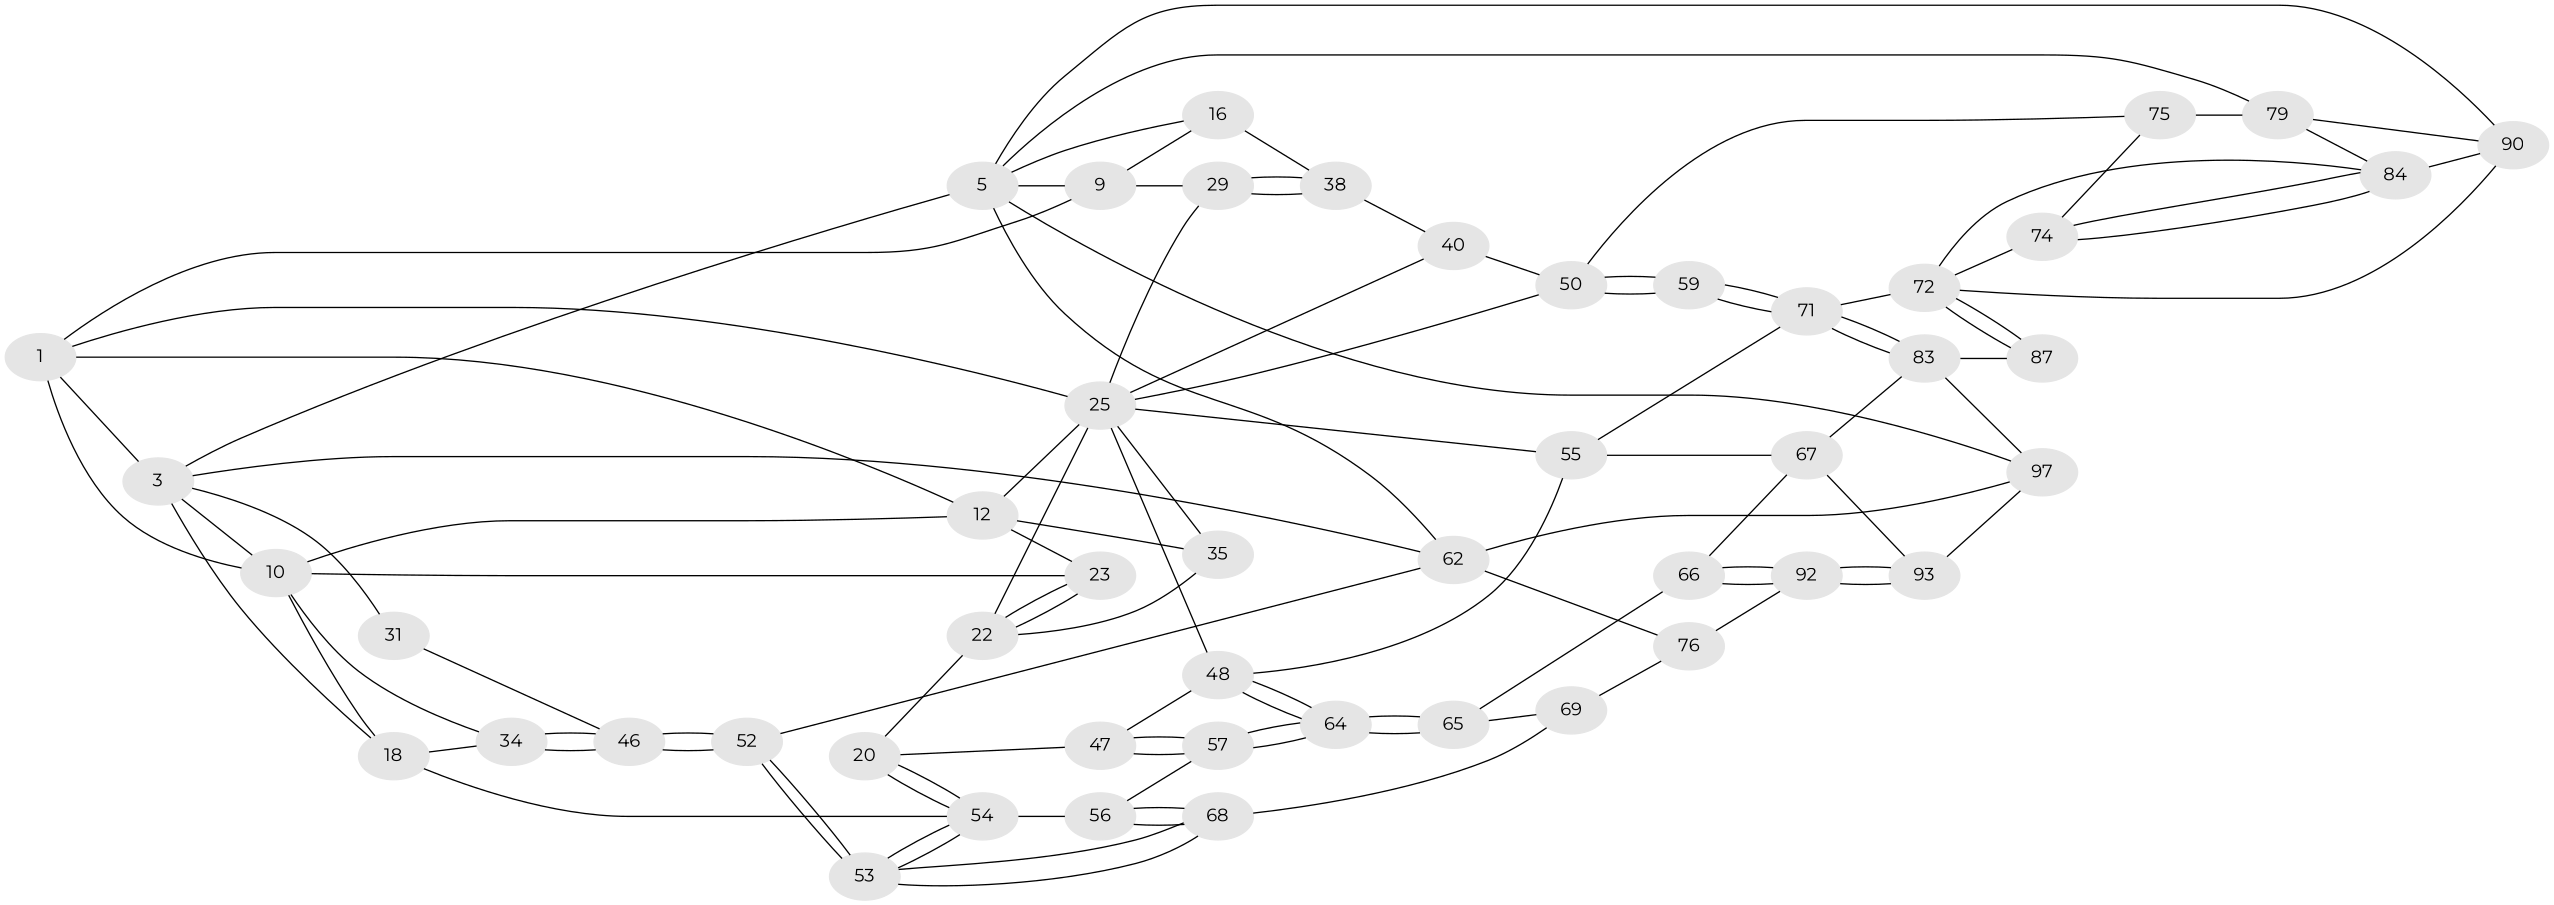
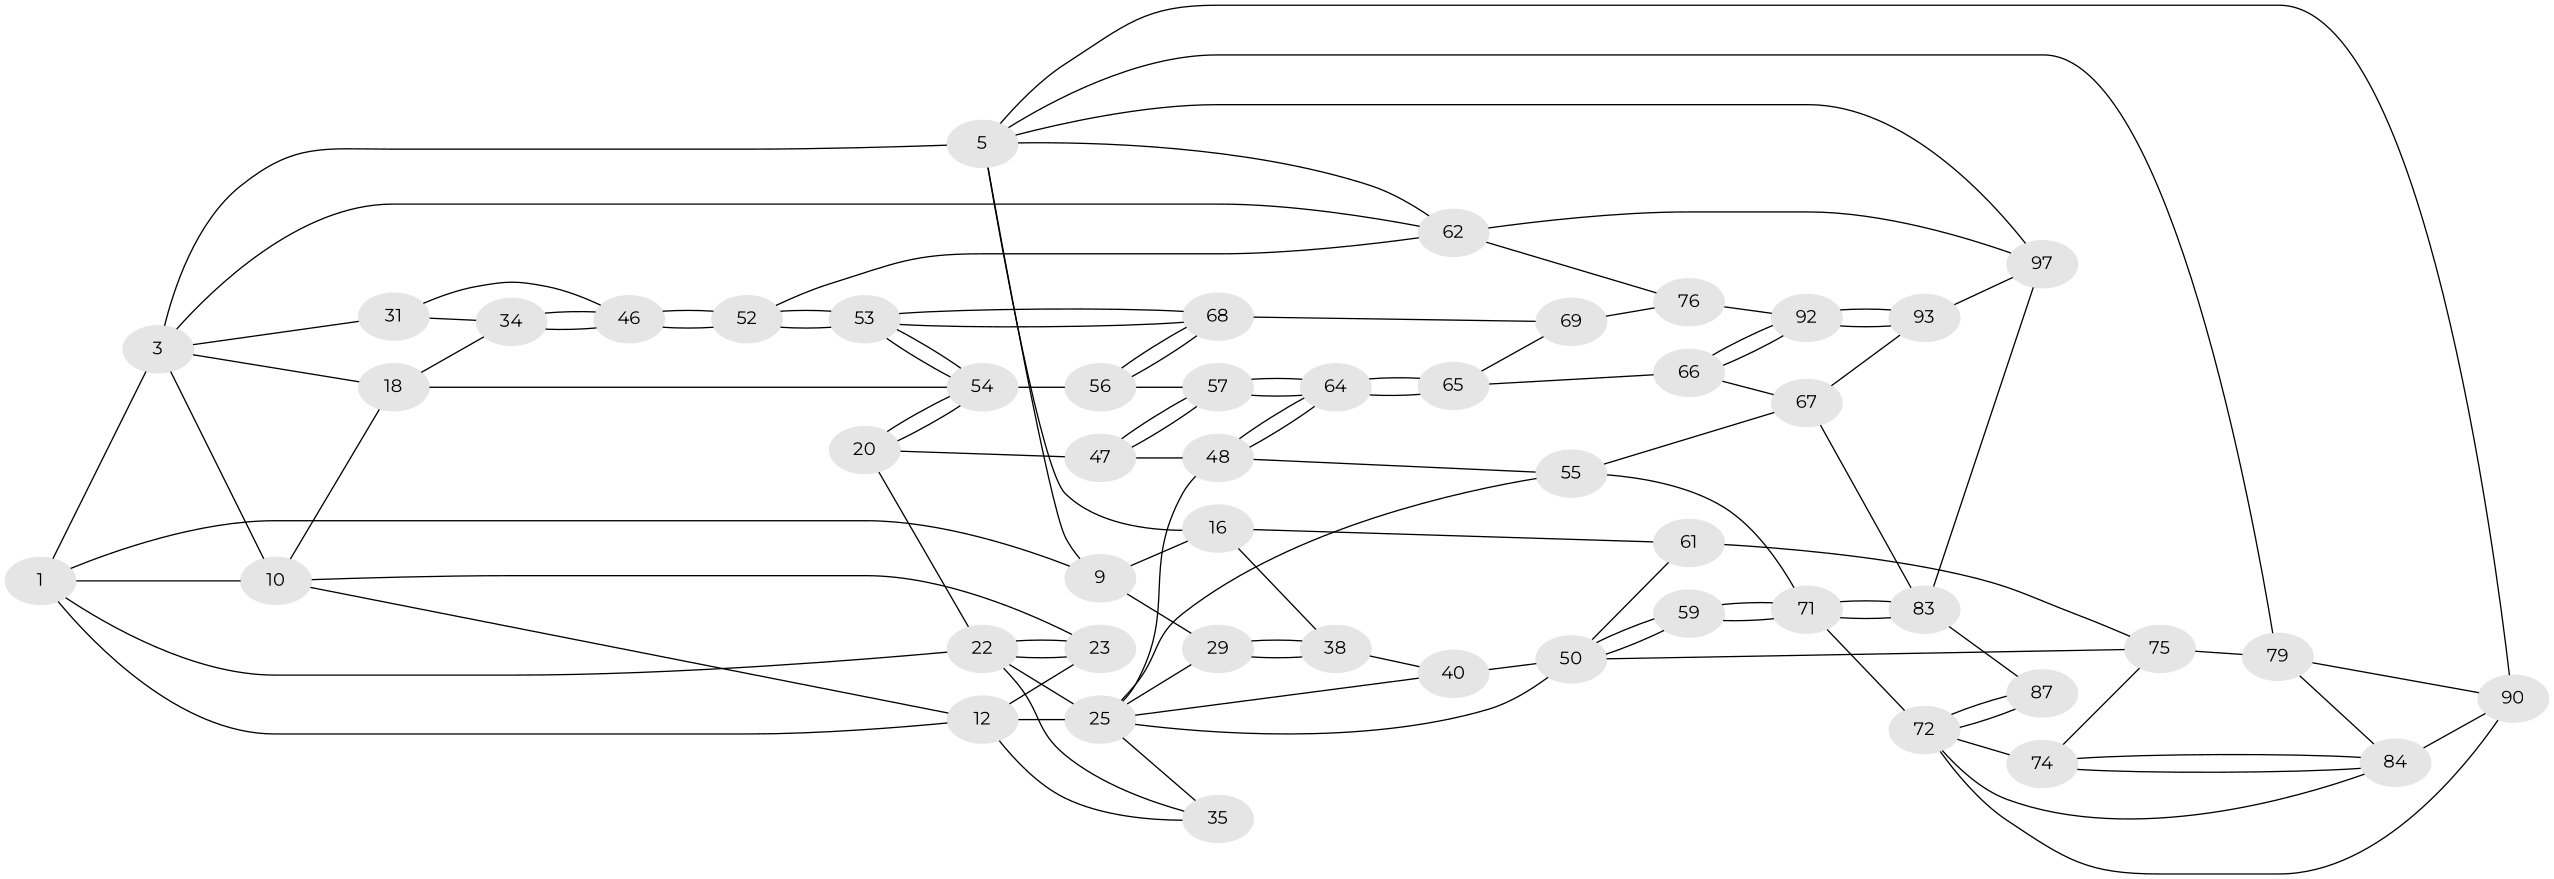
edge "1" -- "25": now "1" -- "22"
node "61": added
edge "10" -- "34": now "31" -- "34"
